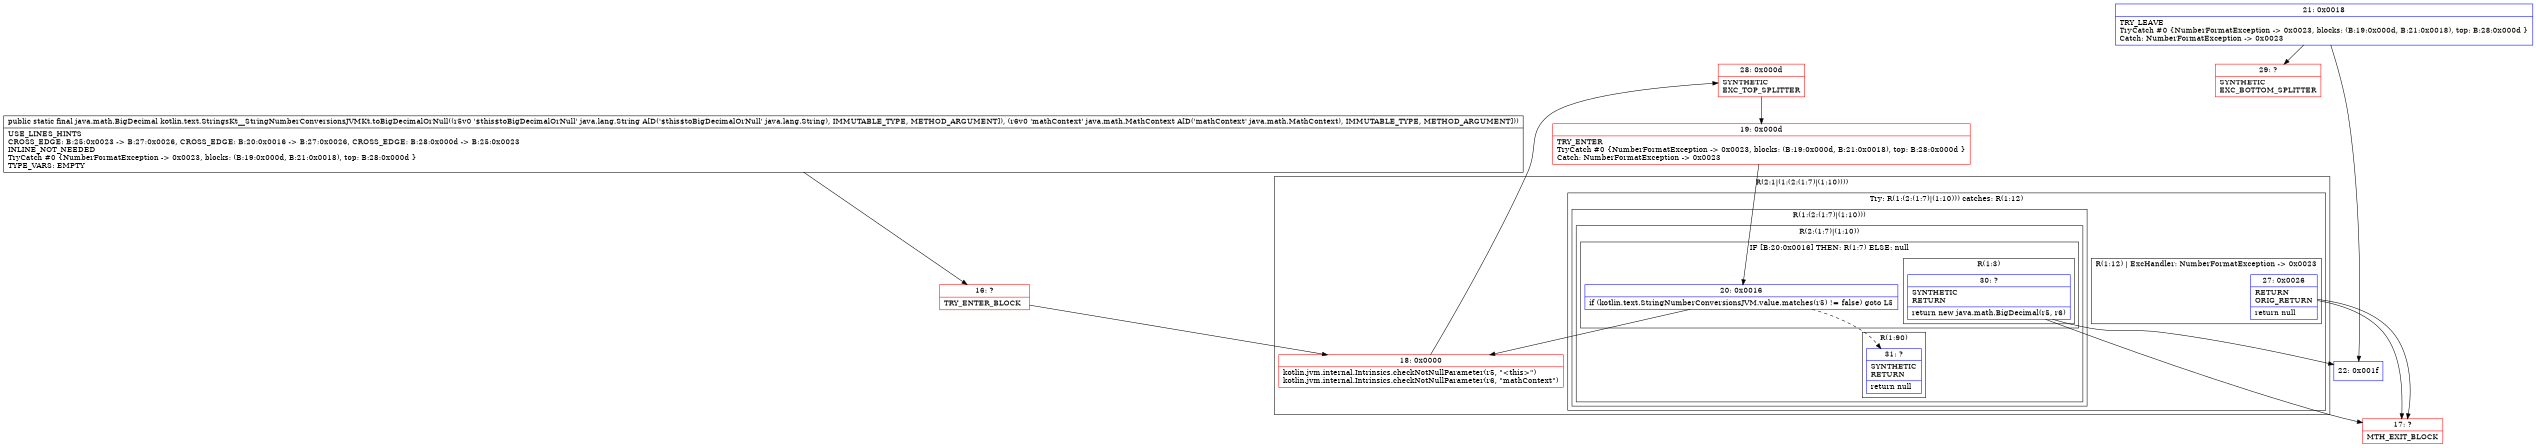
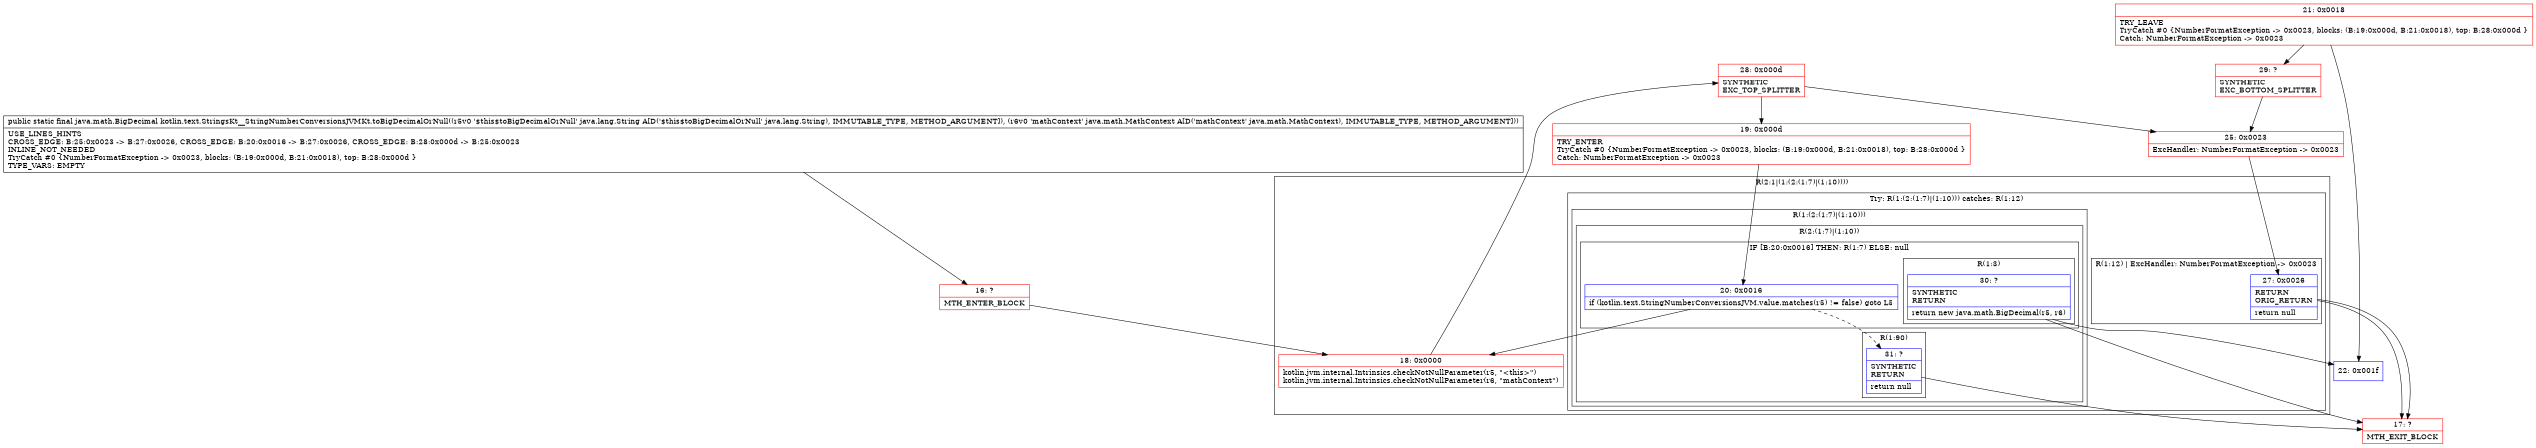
node "21: 0x0018": color blue -> red
node "25: 0x0023": added
node "16: ?": text "TRY_ENTER_BLOCK" -> "MTH_ENTER_BLOCK"
edge "31: ?" -> "17: ?": added
